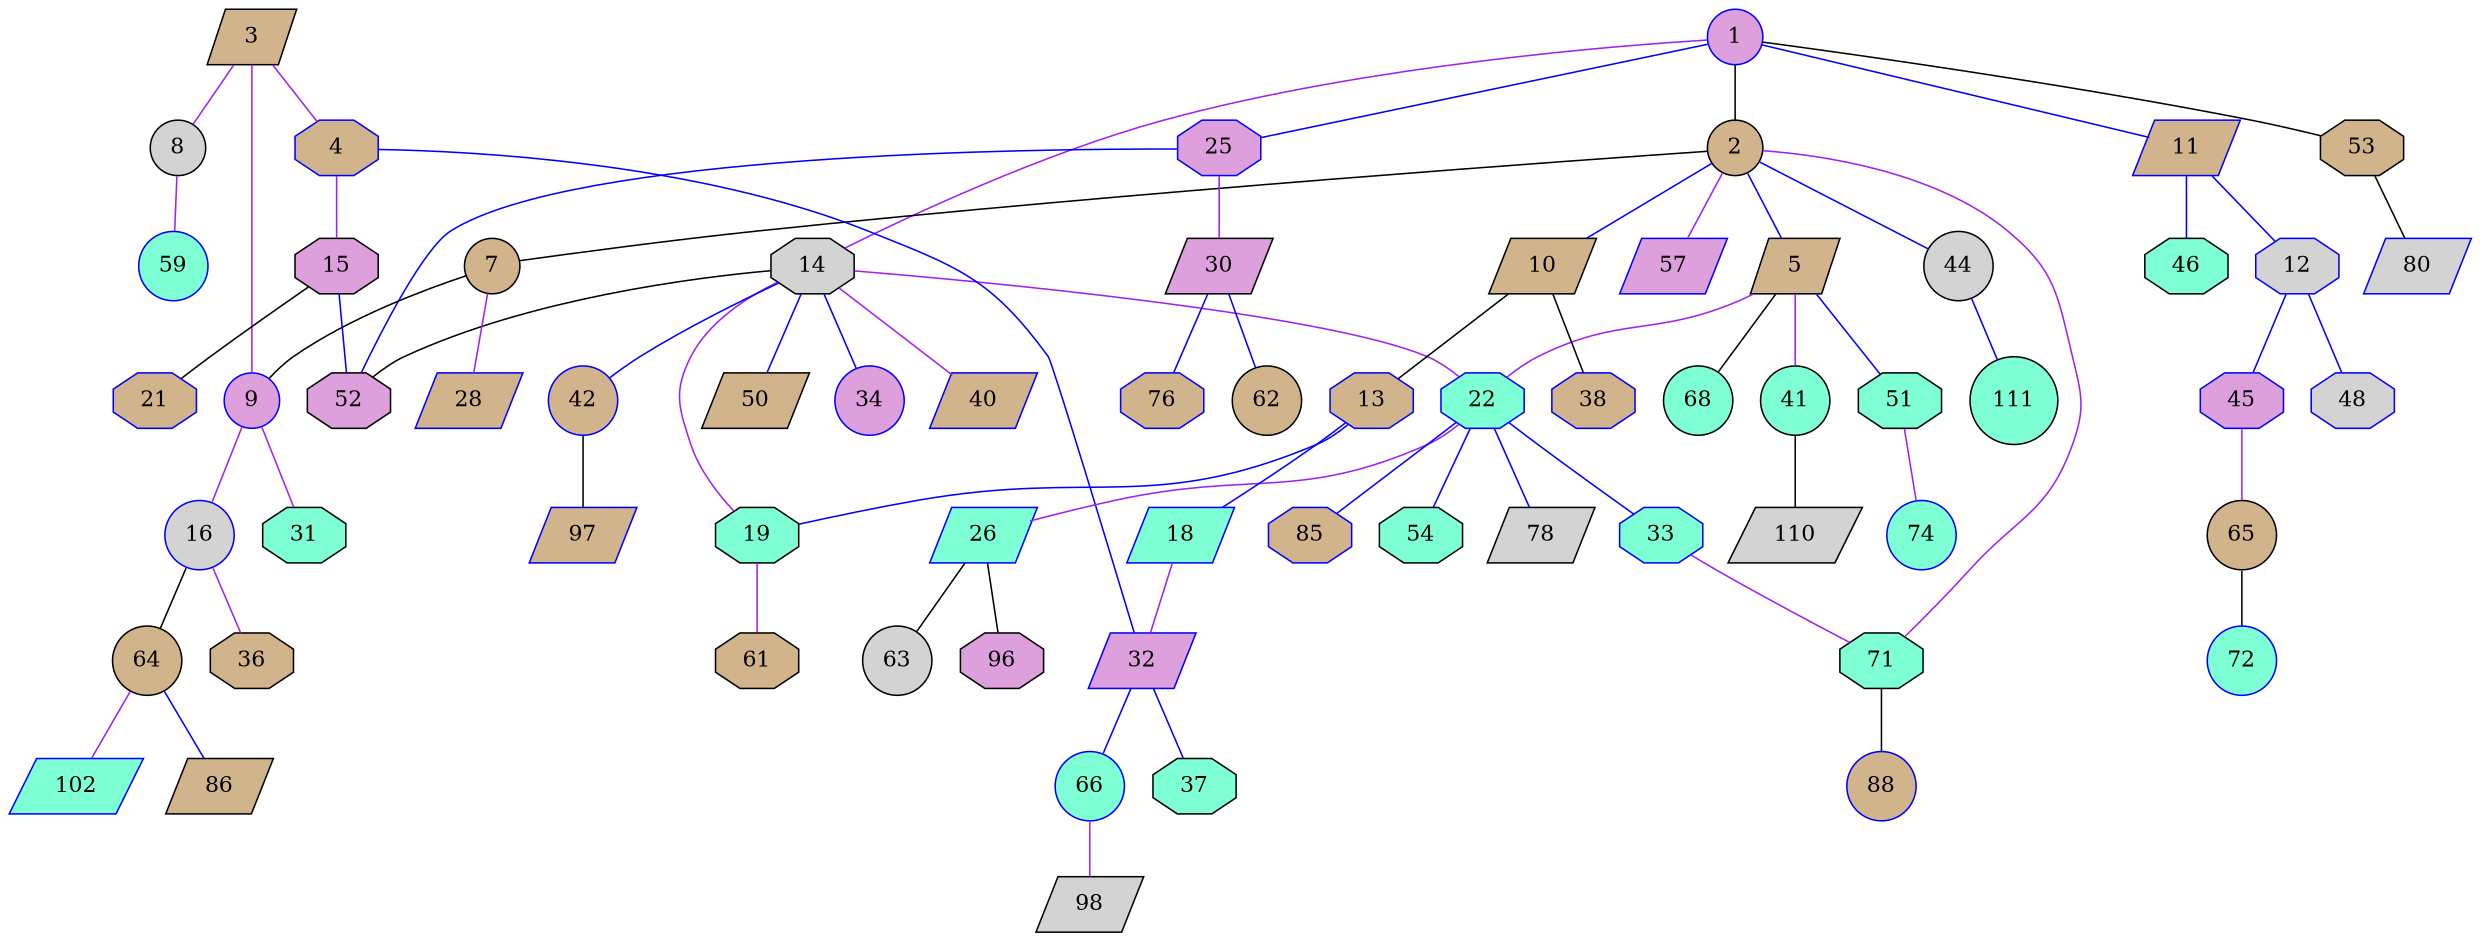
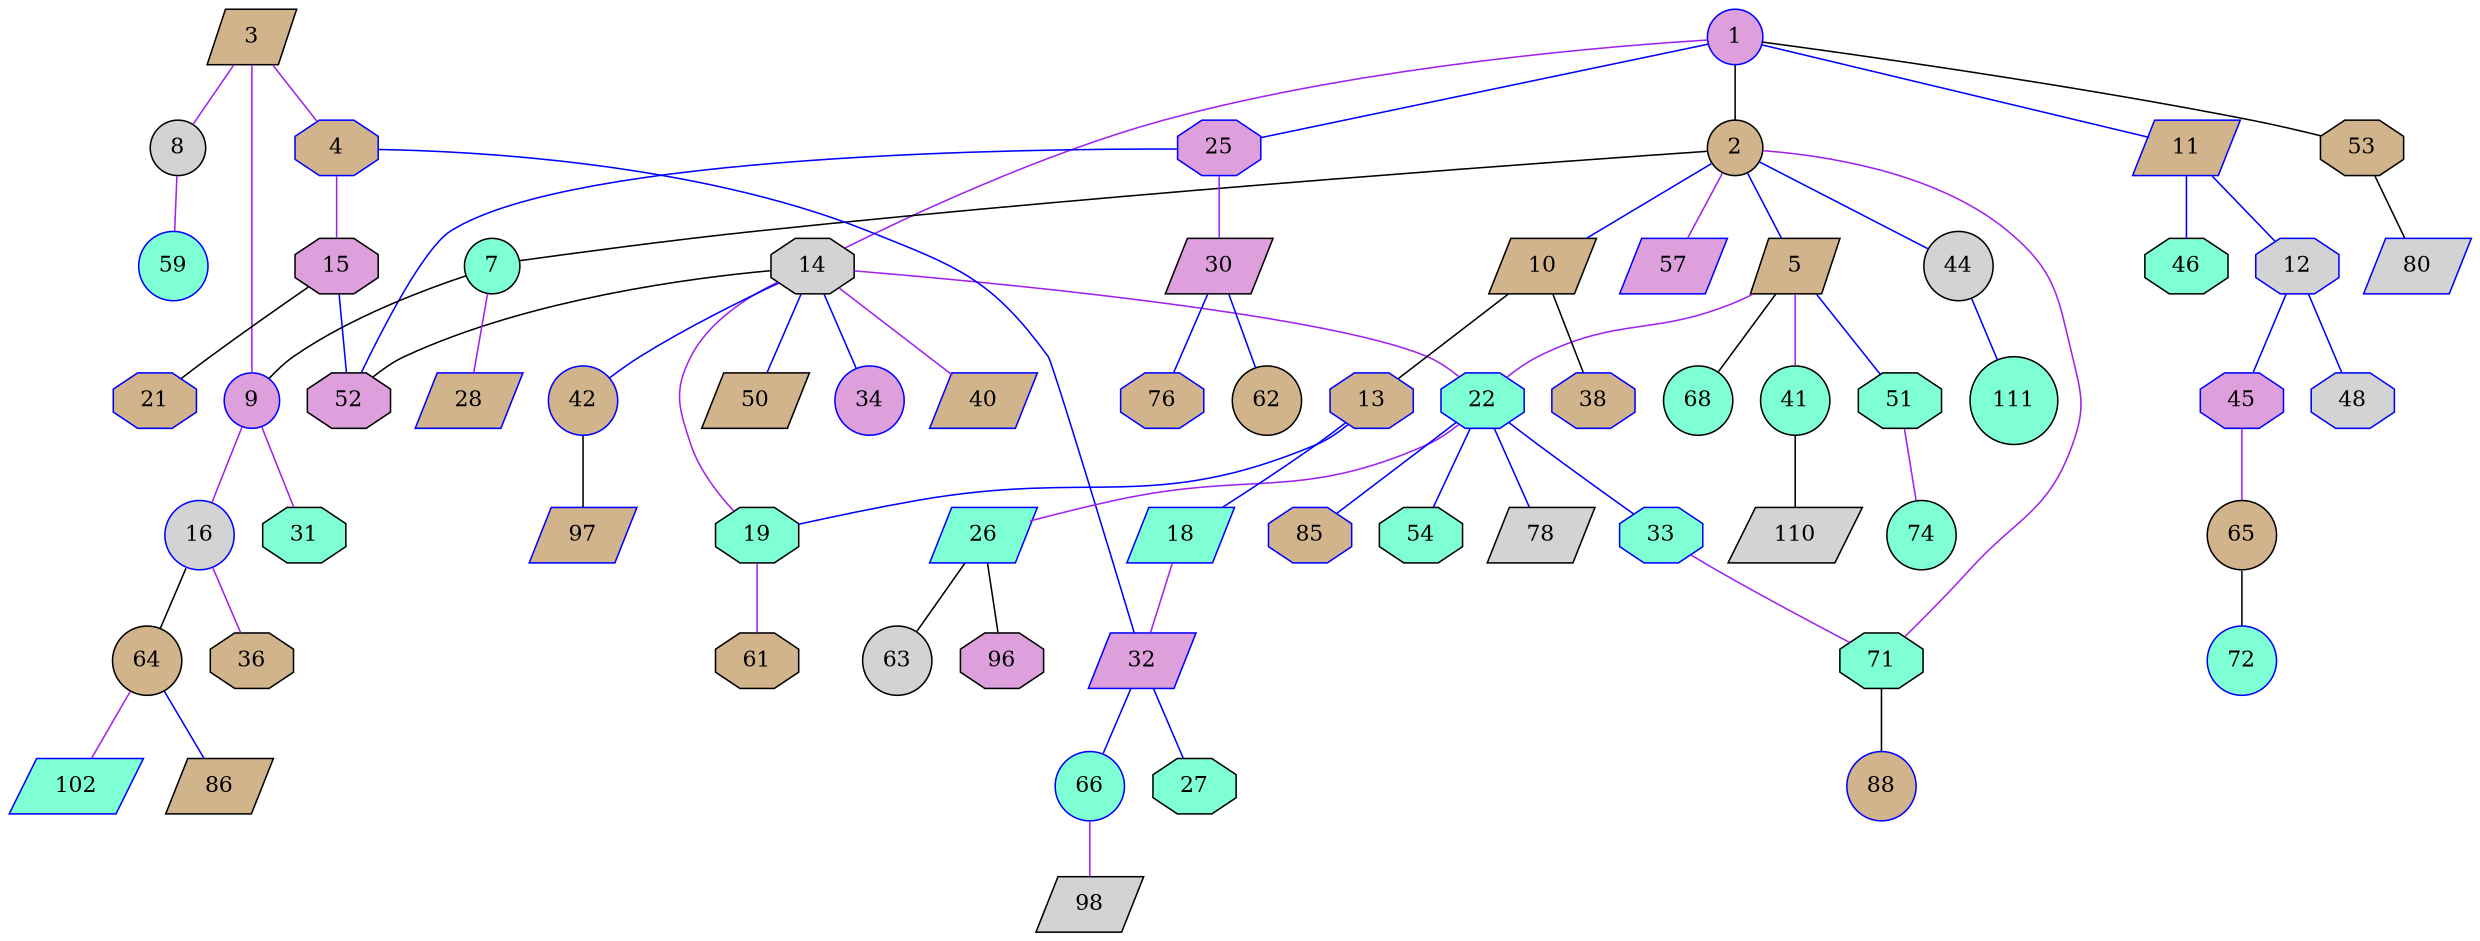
node "7": fillcolor tan -> aquamarine
node "74": color blue -> black
node "37": label "37" -> "27"
